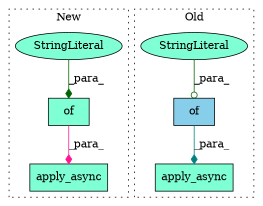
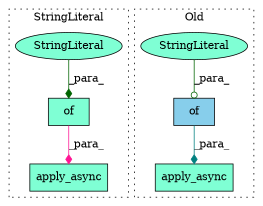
cluster "New": label "New" -> "StringLiteral"
